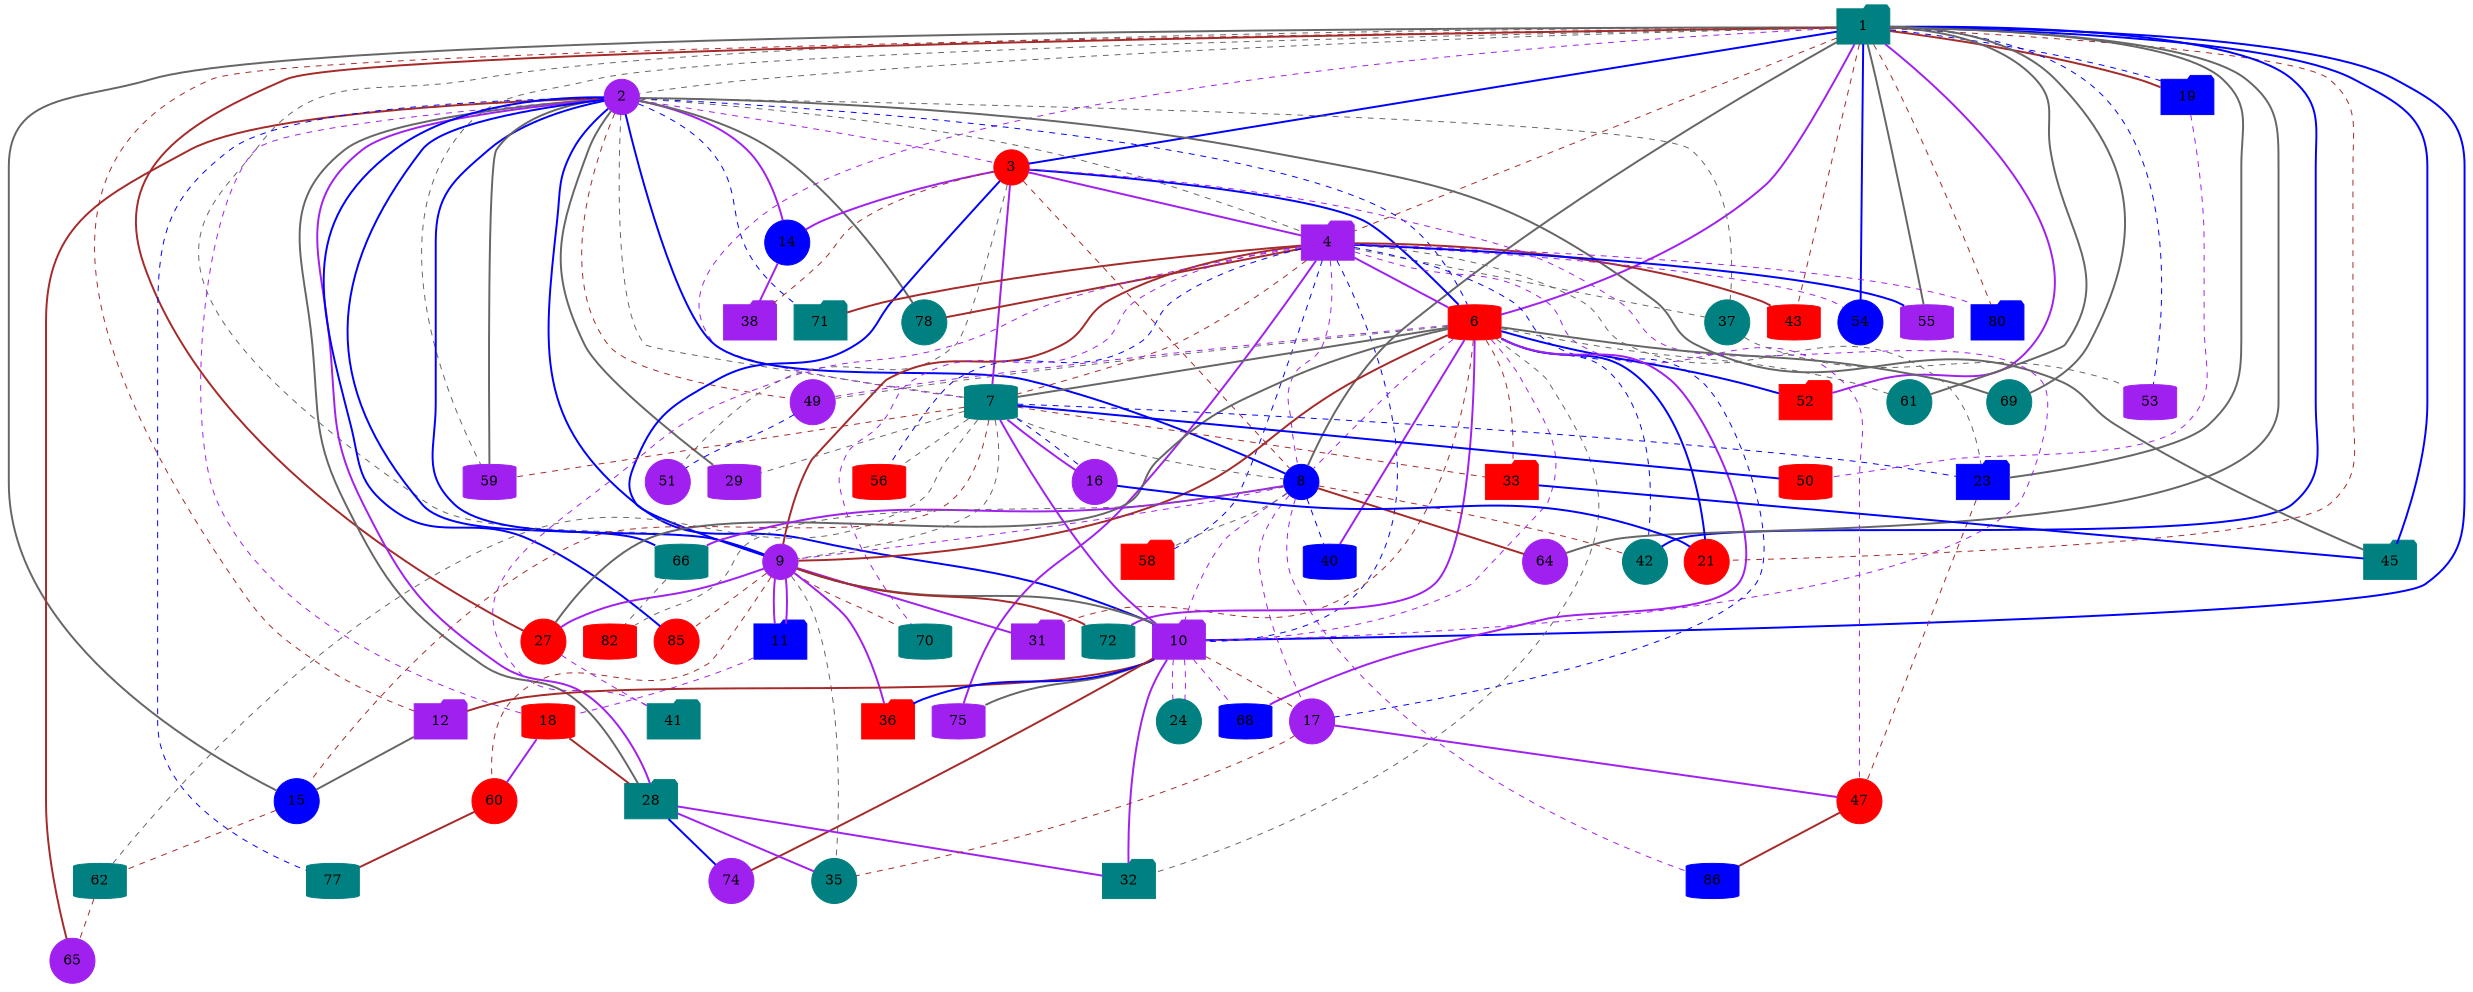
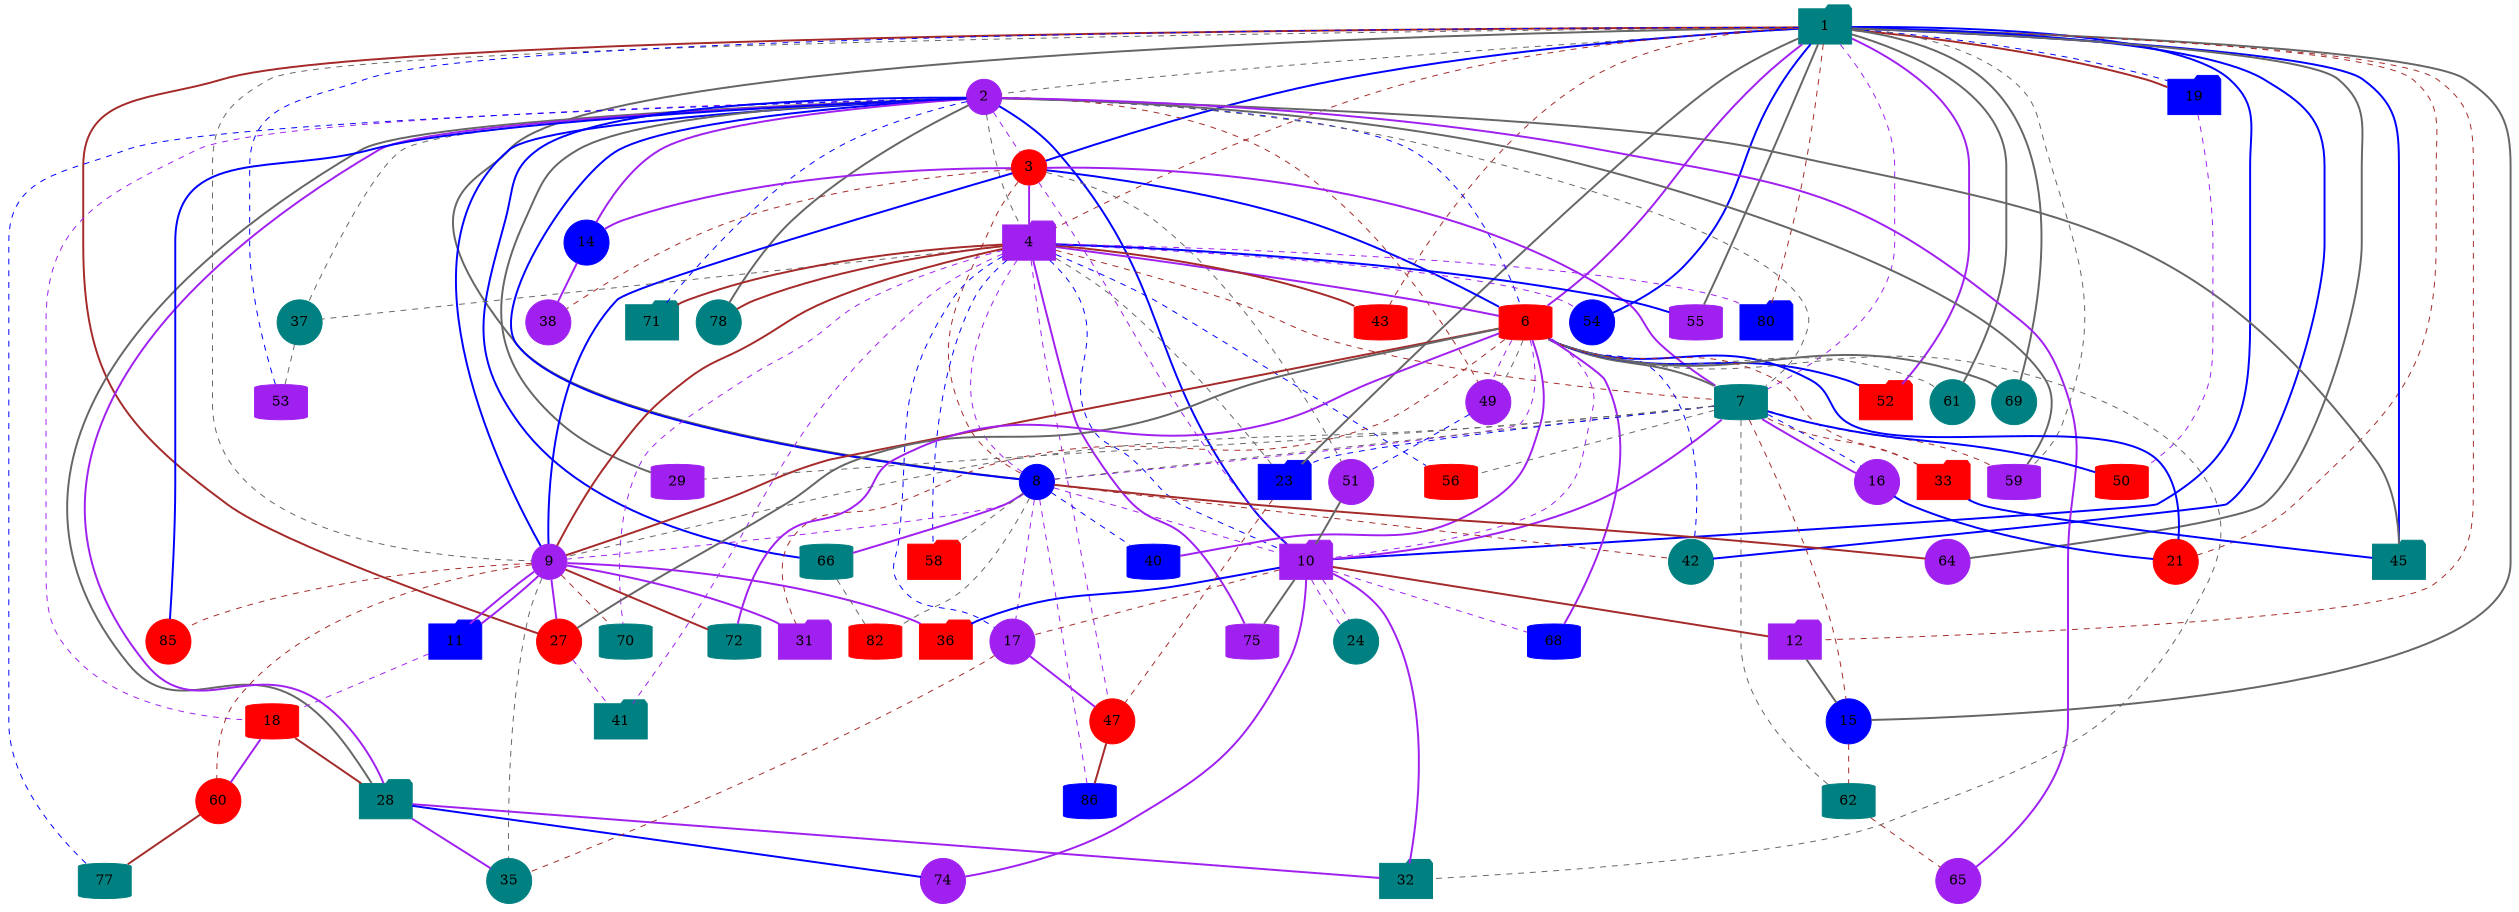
edge "2" -- "65": color brown -> purple
node "38": shape folder -> circle
edge "9" -- "10": now "51" -- "10"
edge "10" -- "74": color brown -> purple
